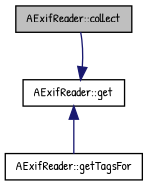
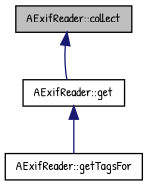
edge "AExifReader::collect" -> "AExifReader::get": reversed
